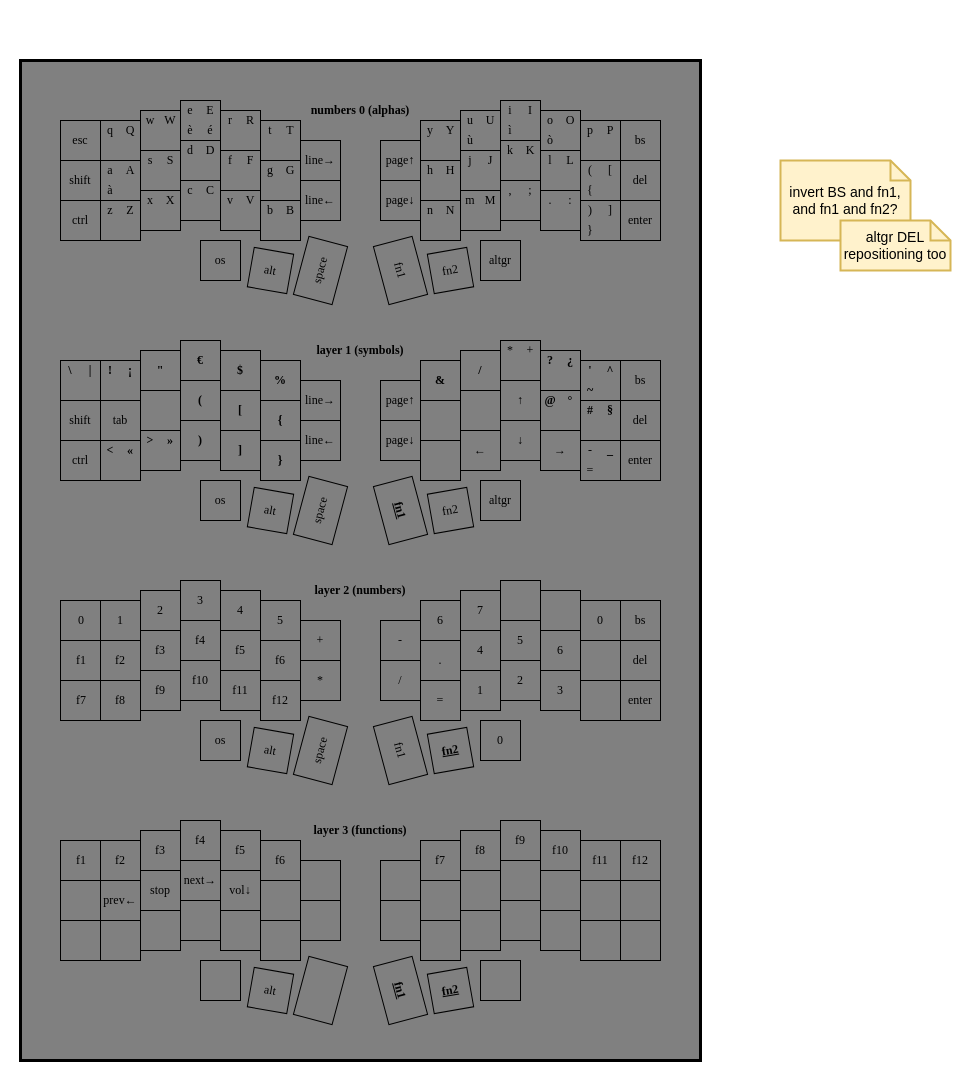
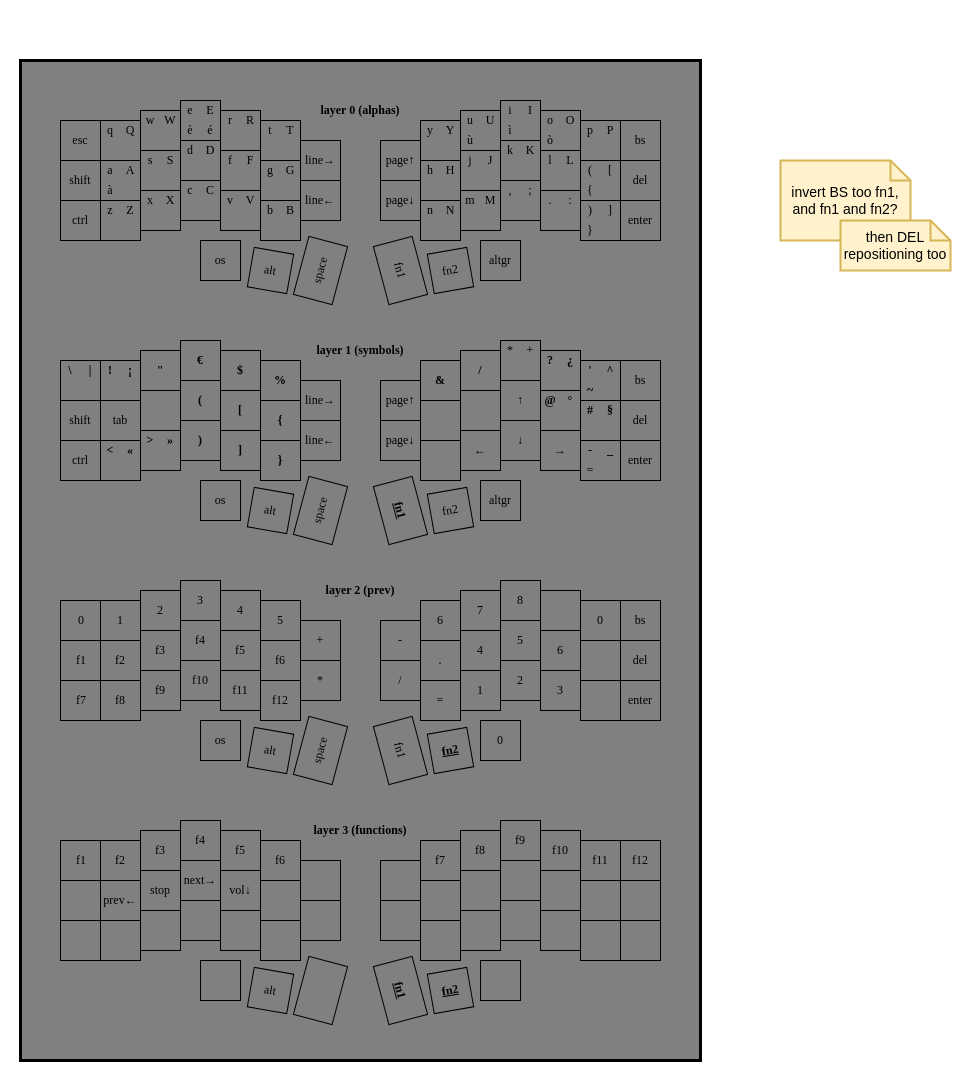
node "numbers 0 (alphas)": label "numbers 0 (alphas)" -> "layer 0 (alphas)"
node "invert BS and fn1, and fn1 and fn2?": label "invert BS and fn1, and fn1 and fn2?" -> "invert BS too fn1, and fn1 and fn2?"
node "altgr DEL repositioning too": label "altgr DEL repositioning too" -> "then DEL repositioning too"
node "layer 2 (numbers)": label "layer 2 (numbers)" -> "layer 2 (prev)"
node "8": added
